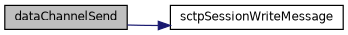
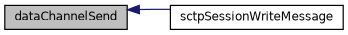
edge "dataChannelSend" -> "sctpSessionWriteMessage": reversed
